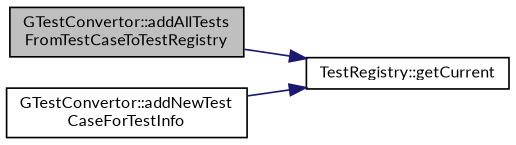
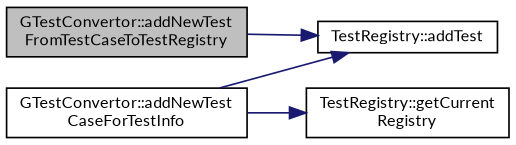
node "GTestConvertor::addAllTests FromTestCaseToTestRegistry": label "GTestConvertor::addAllTests FromTestCaseToTestRegistry" -> "GTestConvertor::addNewTest FromTestCaseToTestRegistry"
node "TestRegistry::getCurrent": label "TestRegistry::getCurrent" -> "TestRegistry::addTest"
node "TestRegistry::getCurrent Registry": added
